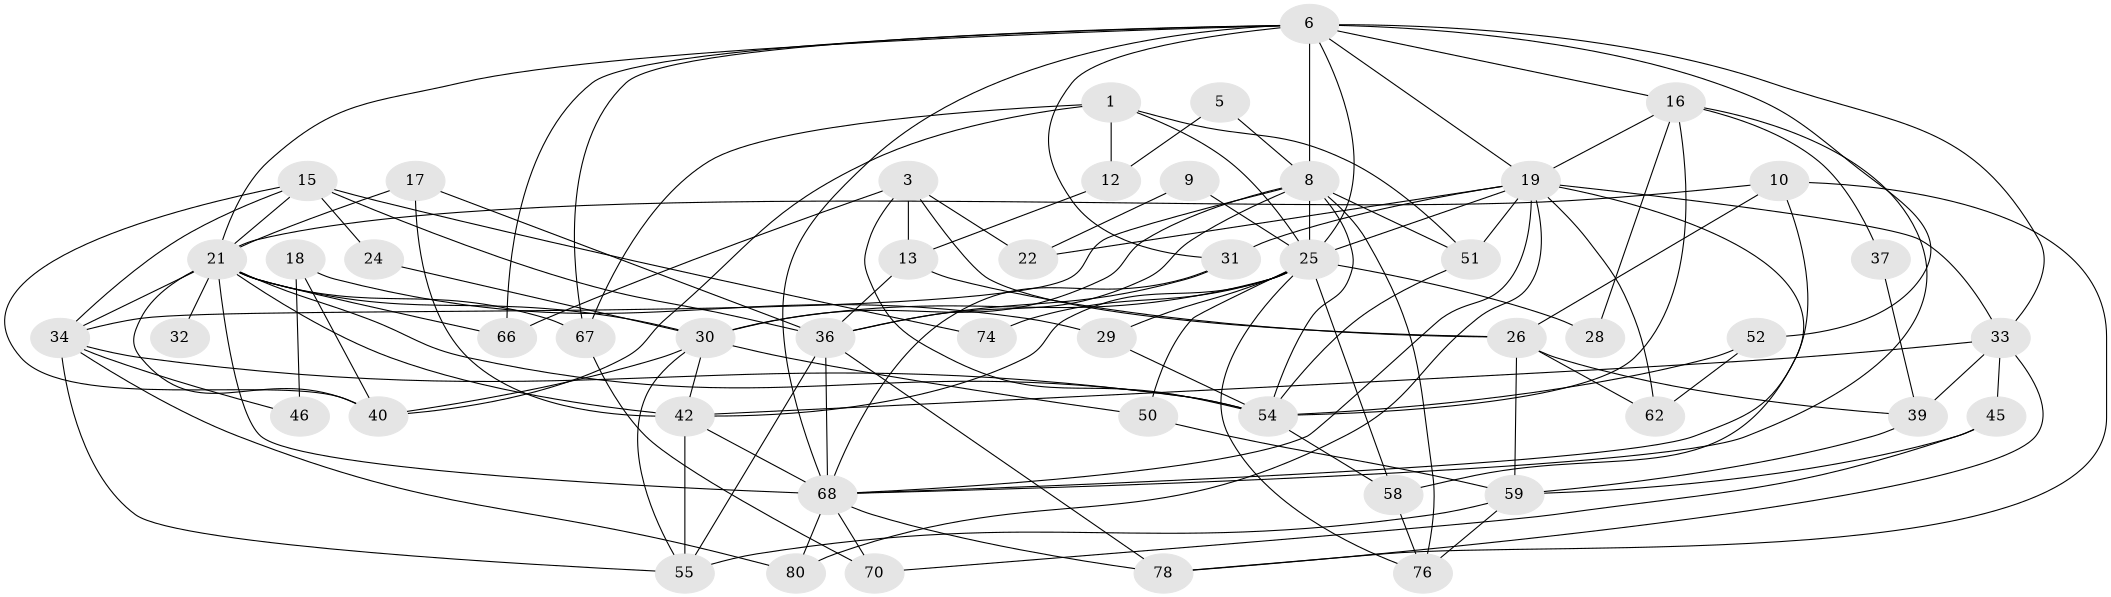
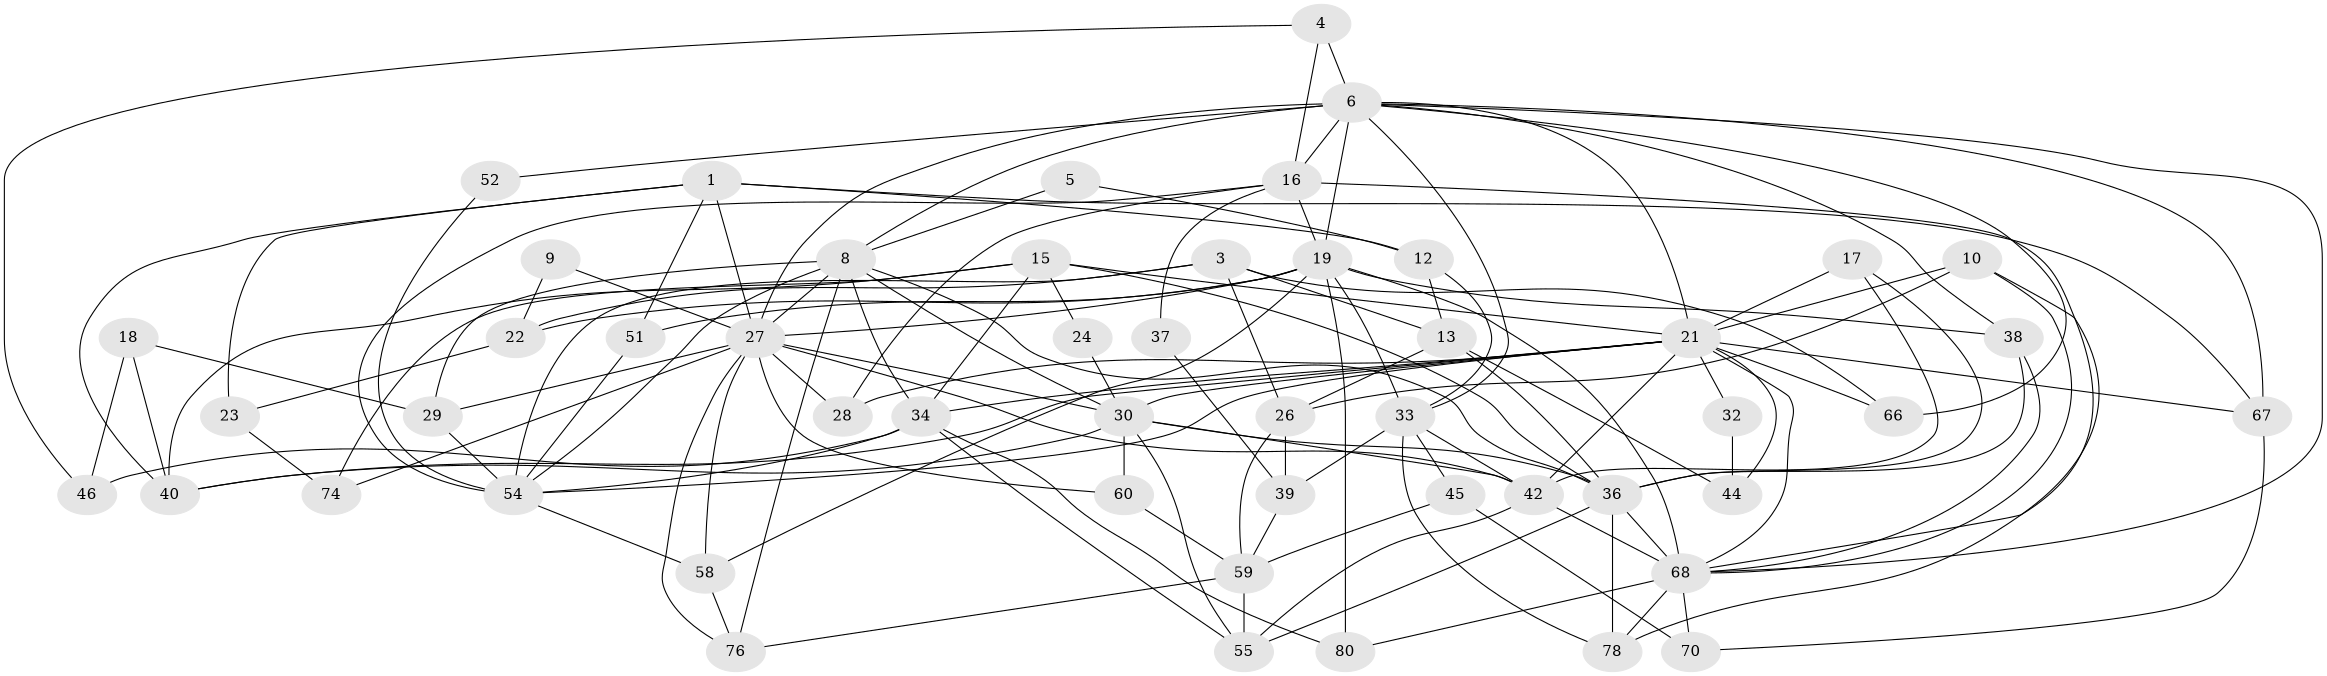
node "4": added
edge "8" -- "51": now "8" -- "29"
node "31": label "31" -> "38"
node "25": label "25" -> "27"
edge "12" -- "33": added
edge "21" -- "28": added
node "23": added
node "50": label "50" -> "60"
node "62": removed
edge "30" -- "36": added
node "44": added
